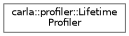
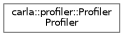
node "carla::profiler::Lifetime Profiler": label "carla::profiler::Lifetime Profiler" -> "carla::profiler::Profiler Profiler"
